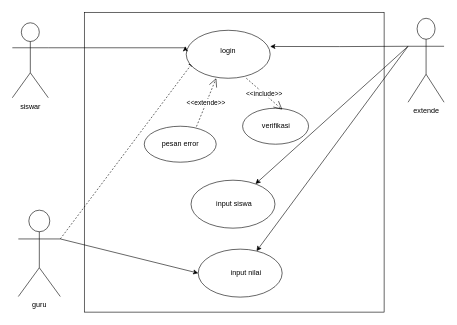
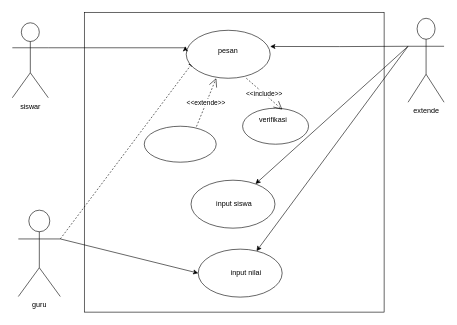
node "login": label "login" -> "pesan"
node "verifikasi": moved (276, 126) -> (273, 120)
node "pesan error": removed
